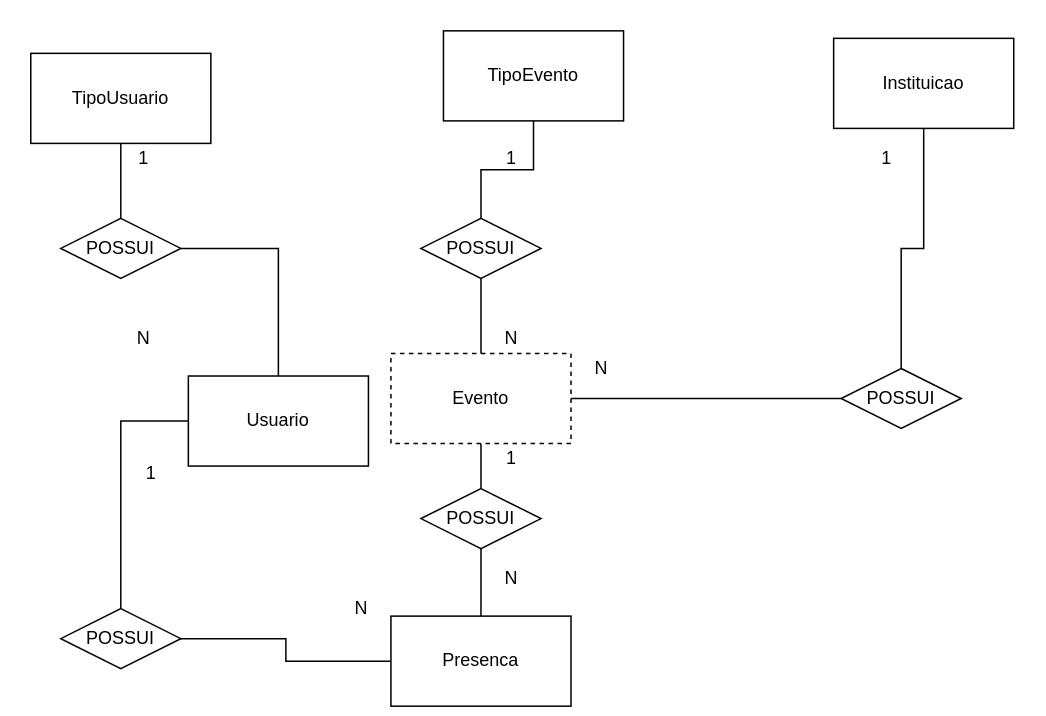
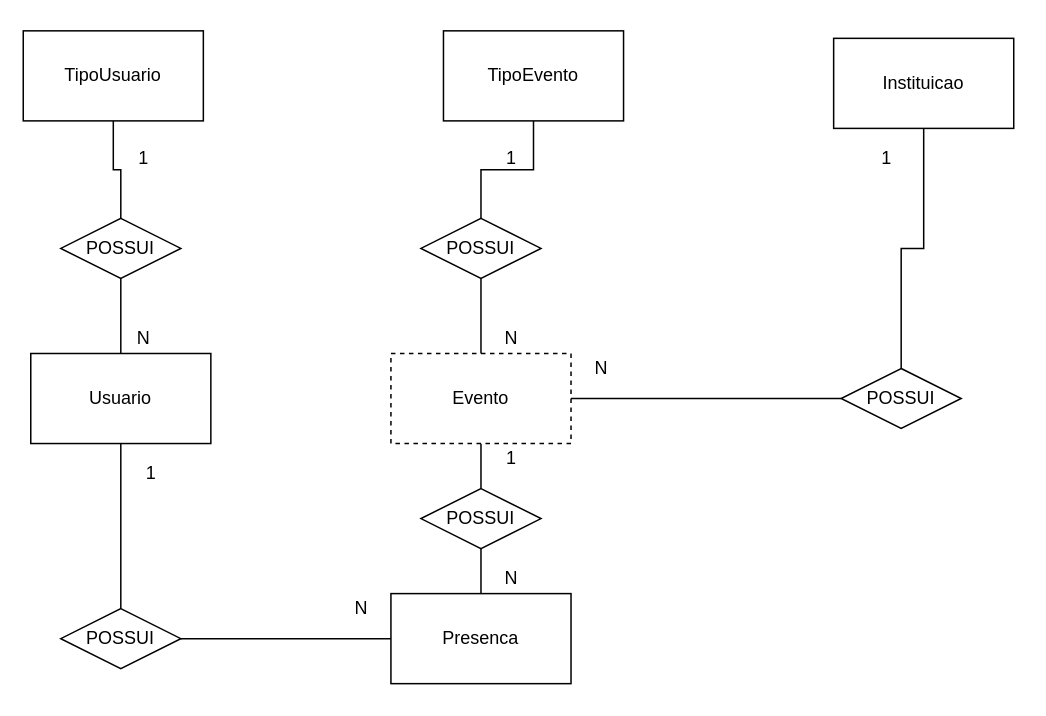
node "TipoUsuario": moved (121, 98) -> (113, 76)
node "Usuario": moved (278, 421) -> (121, 398)
node "Presenca": moved (481, 661) -> (481, 638)
